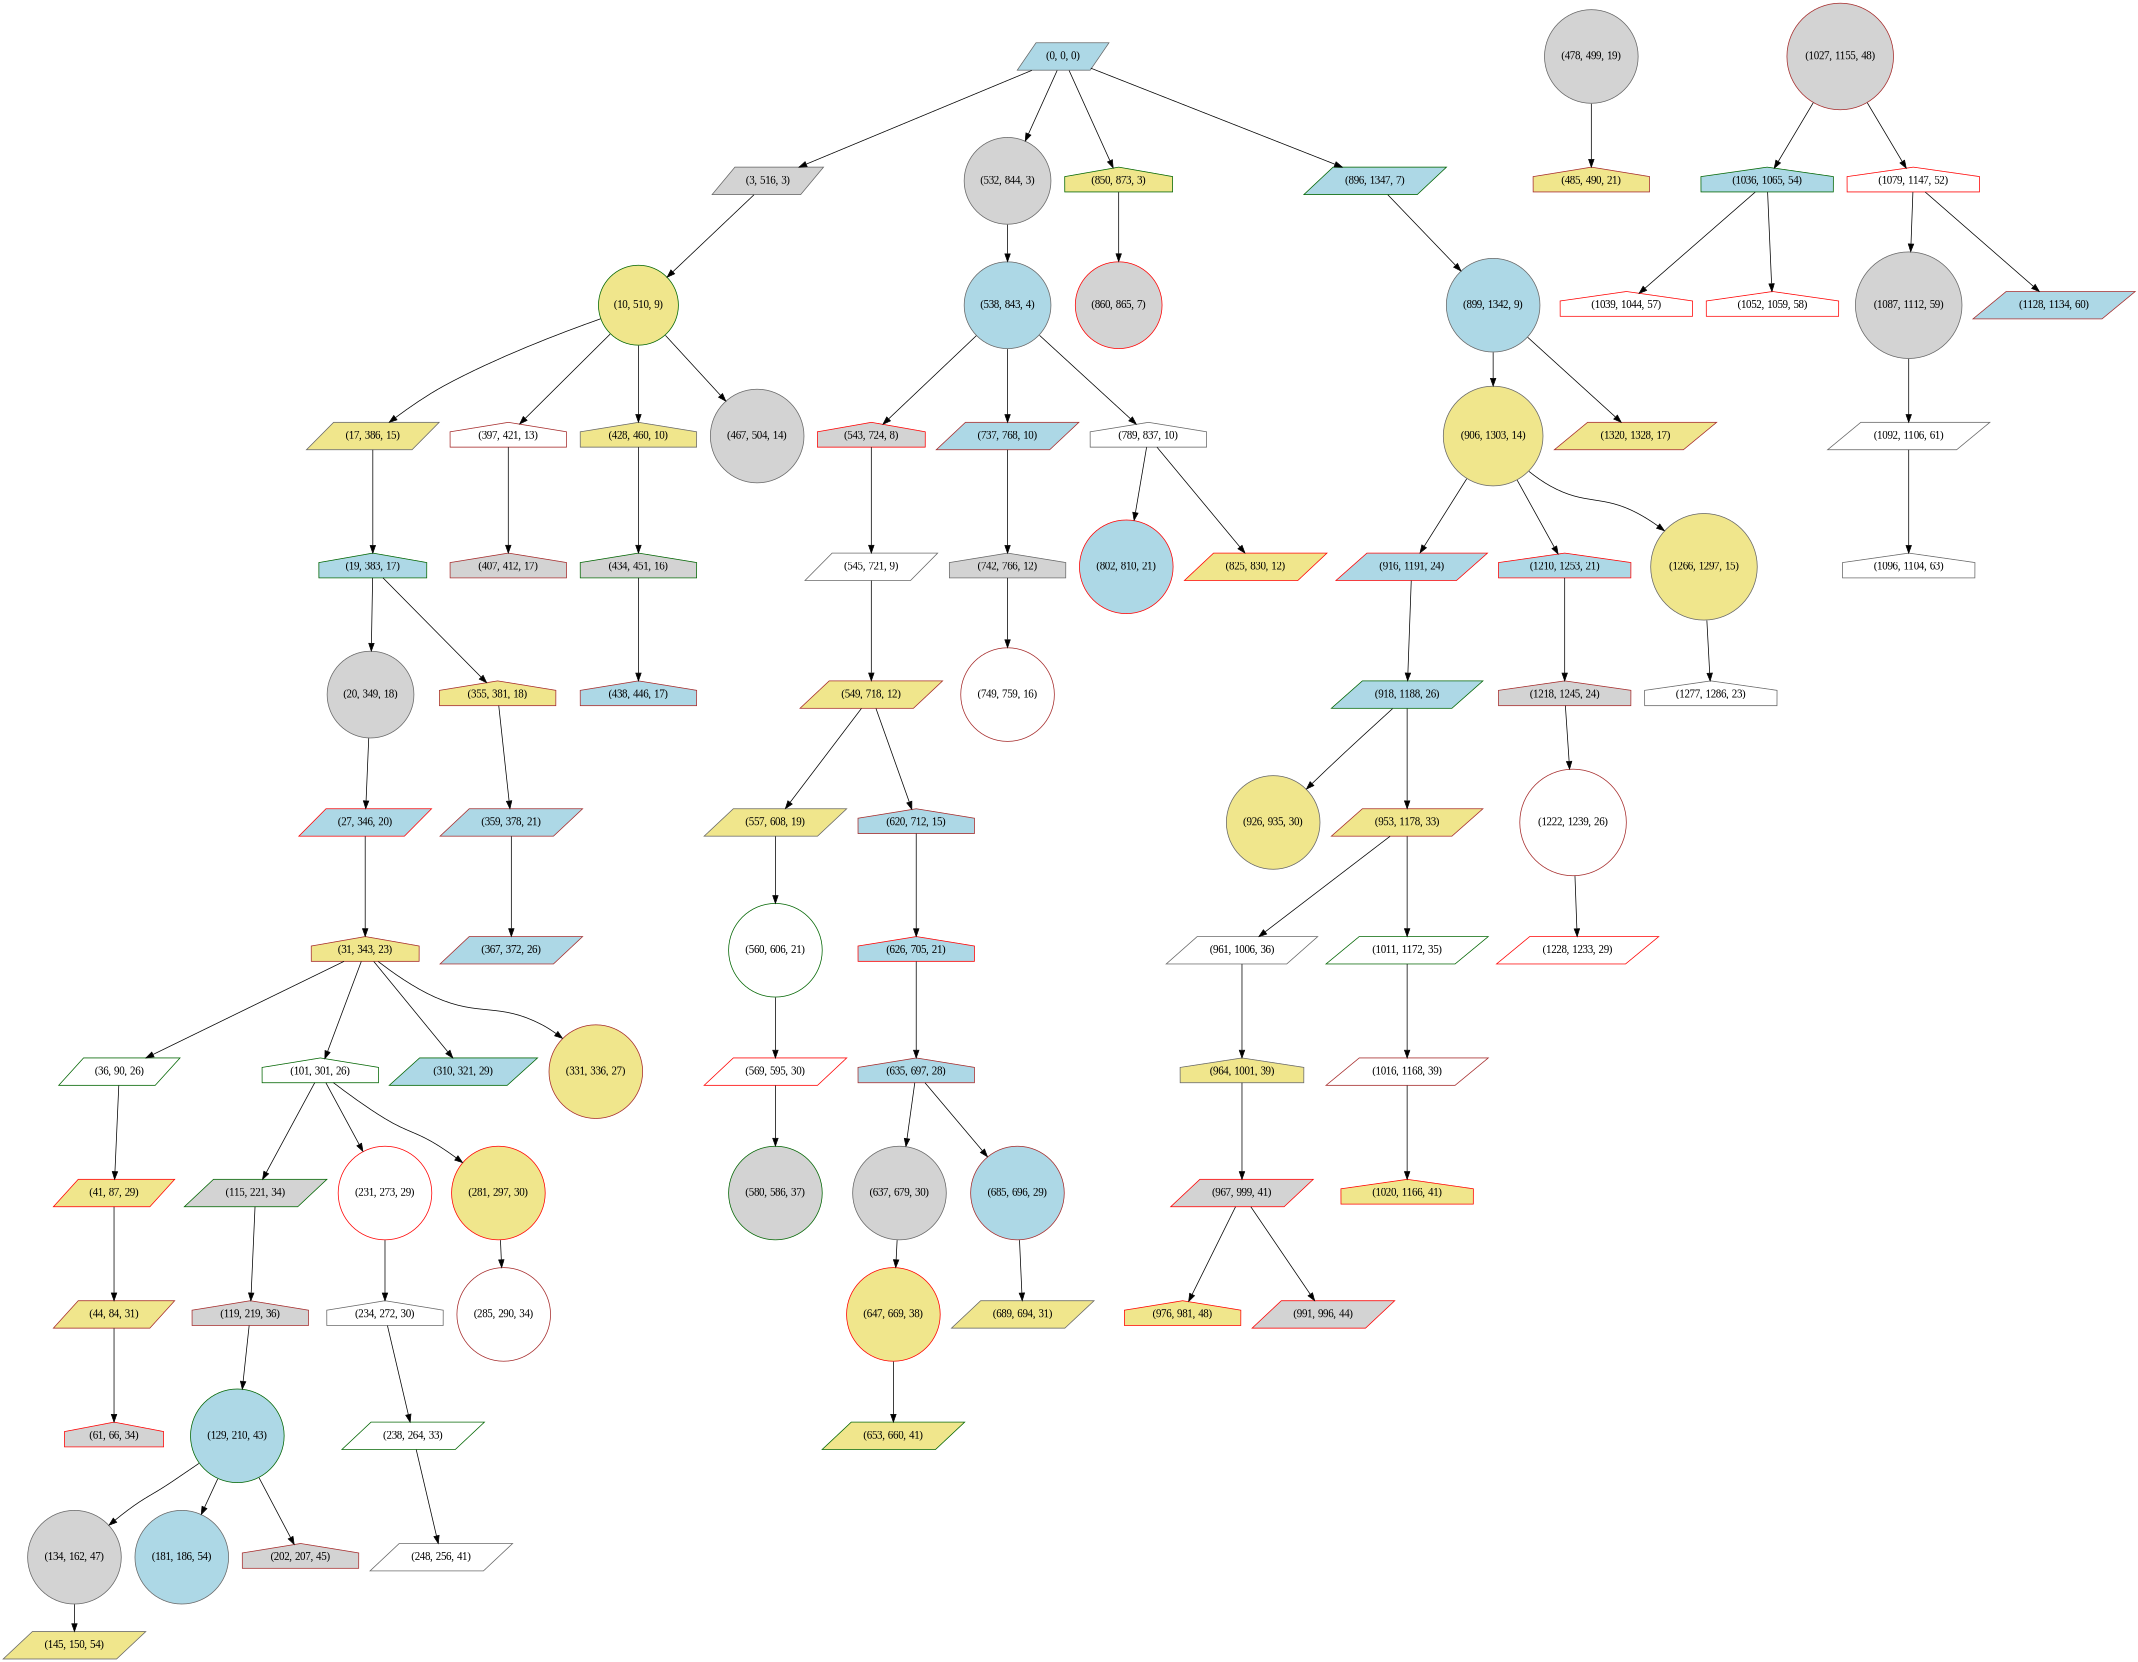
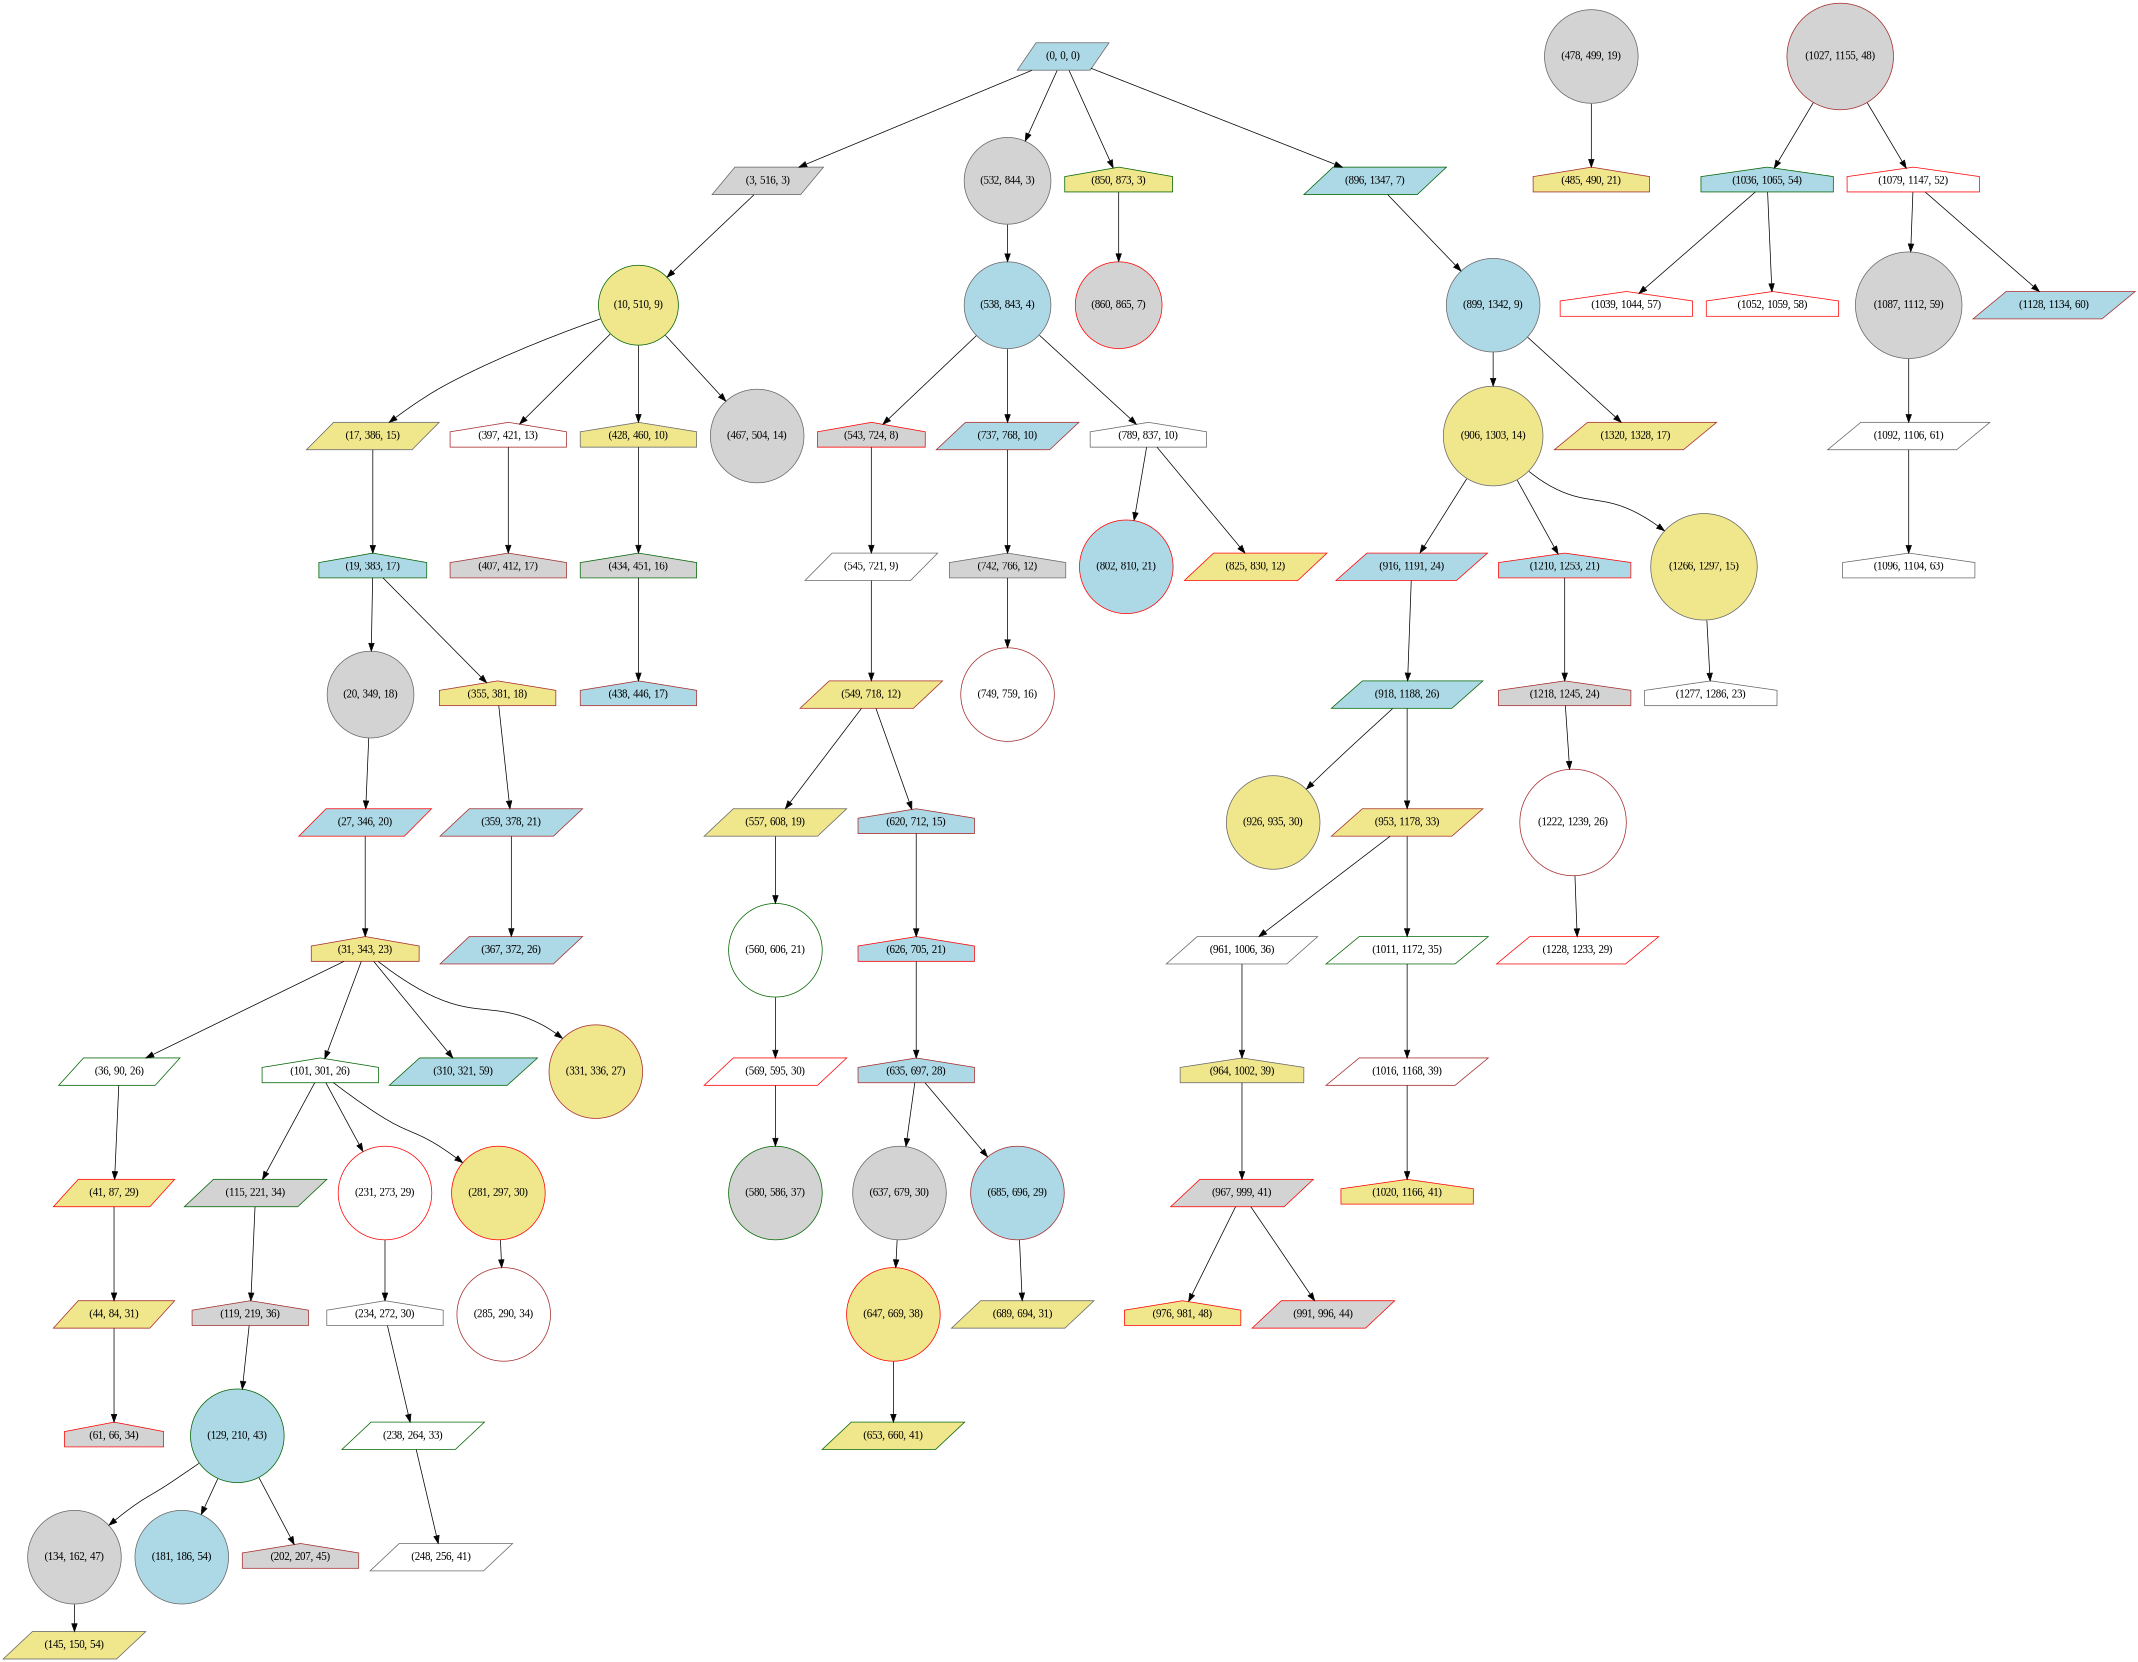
node "(310, 321, 29)": label "(310, 321, 29)" -> "(310, 321, 59)"
node "(964, 1001, 39)": label "(964, 1001, 39)" -> "(964, 1002, 39)"
